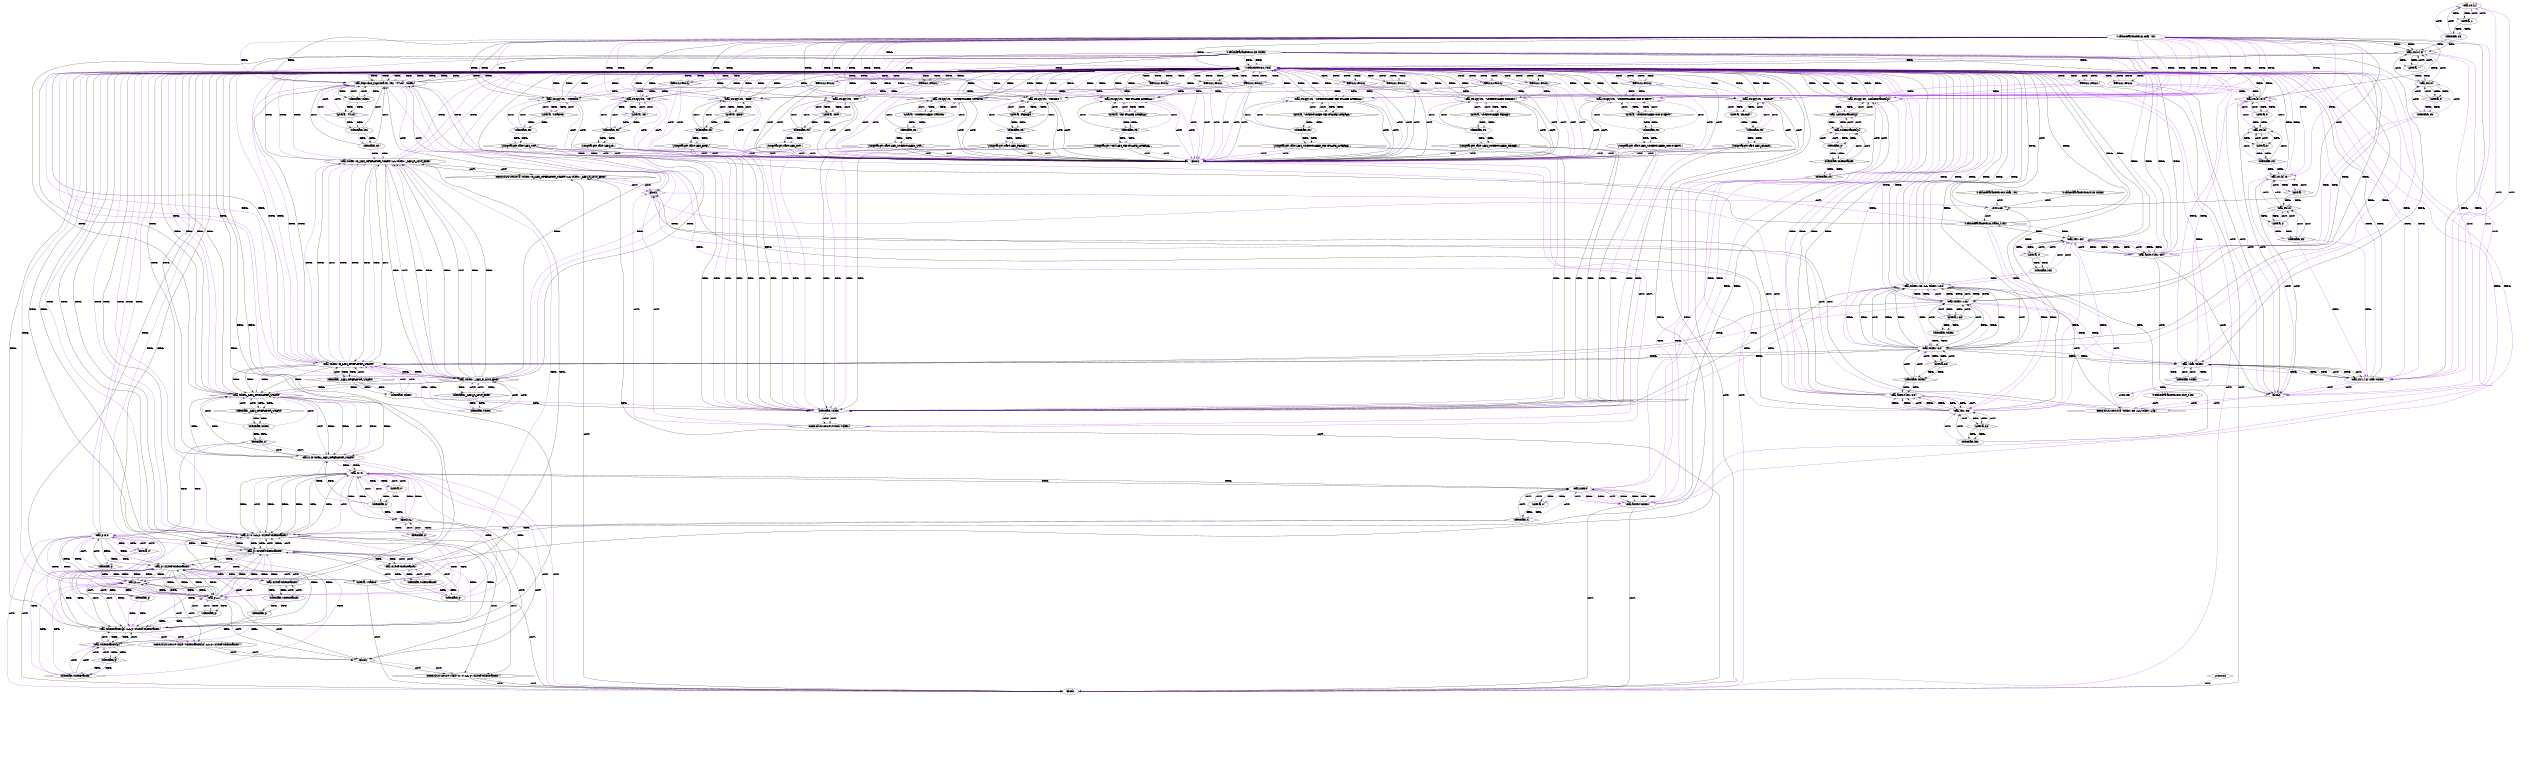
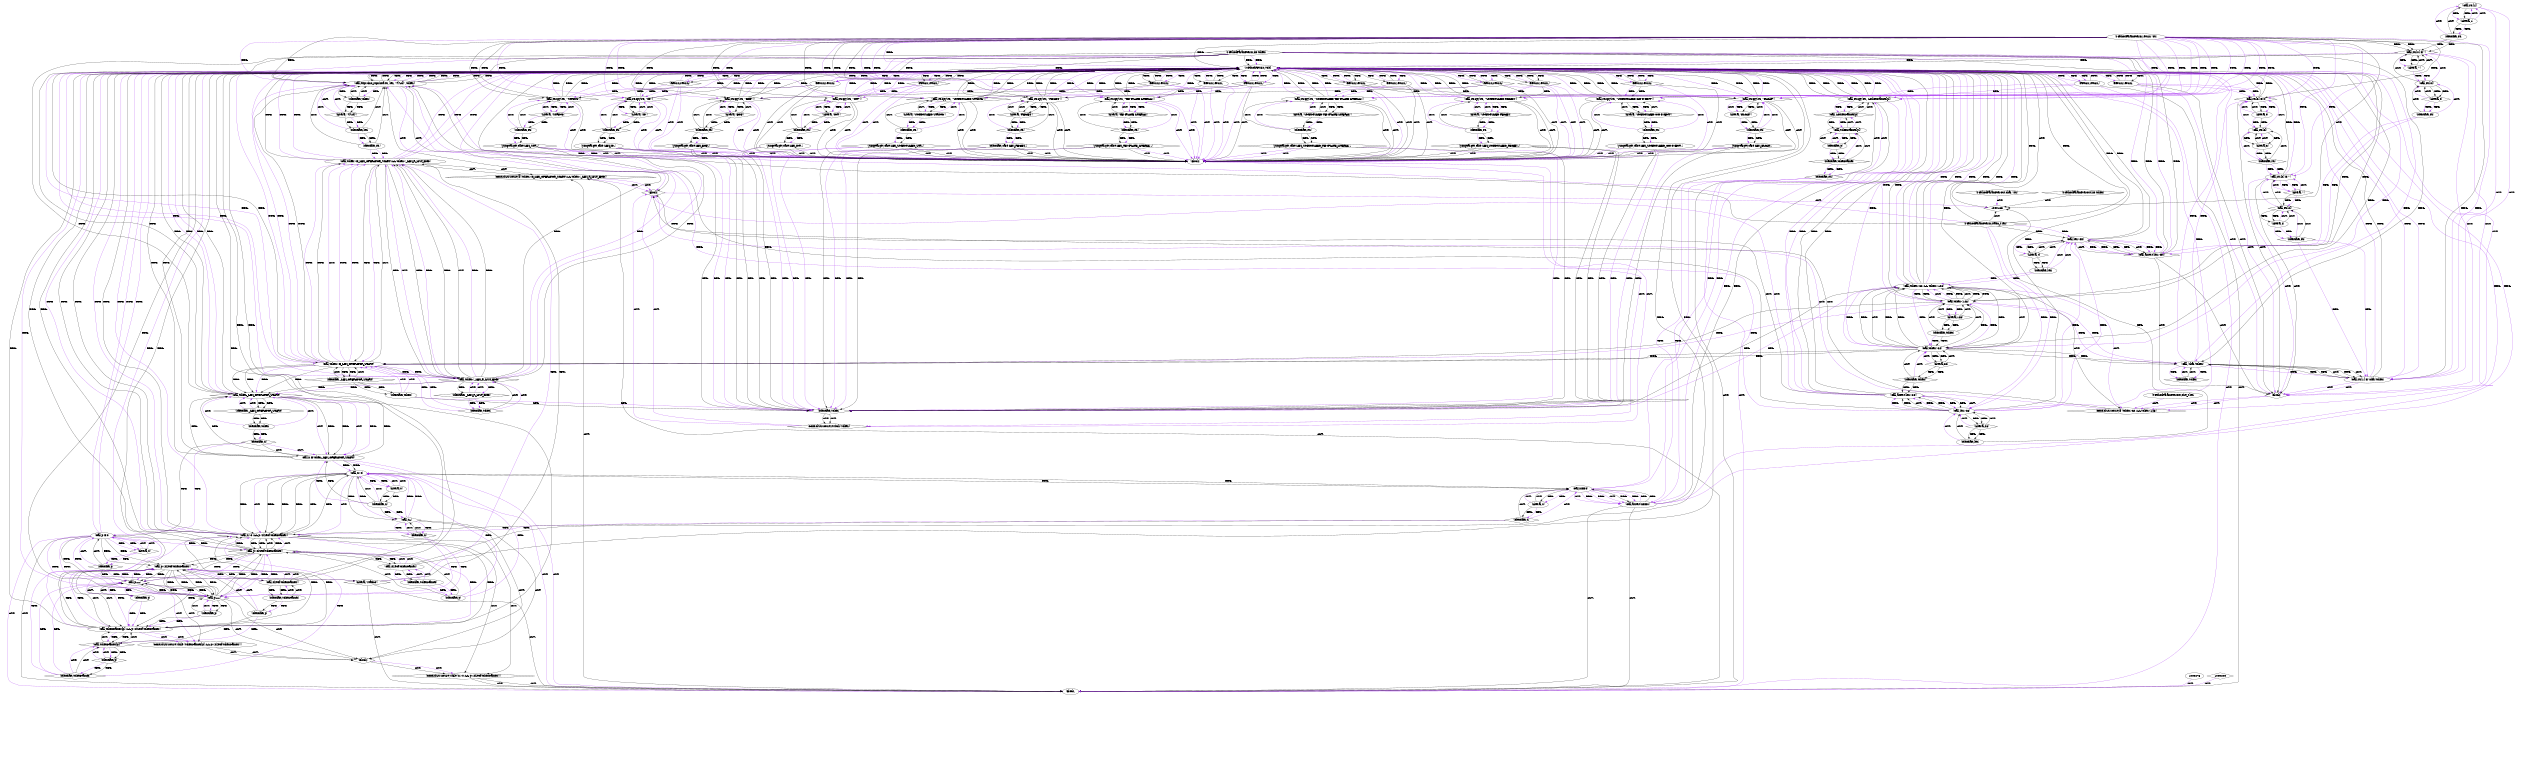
node "(MethodParameterIn,char *str)": label "(MethodParameterIn,char *str)" -> "(MethodParameterIn,return *str)"
node "(JumpTarget,case LEX_REGEX :)": label "(JumpTarget,case LEX_REGEX :)" -> "(Identifier,case LEX_REGEX :)"
node "(JumpTarget,void LEX_TEMPLATE_LITERAL :)": label "(JumpTarget,void LEX_TEMPLATE_LITERAL :)" -> "(JumpTarget,case LEX_TEMPLATE_LITERAL :)"
edge "1000163" -> "(MethodParameterIn,static_t len)": reversed
node "1000195": removed
node "(Block,n--)": label "(Block,n--)" -> "(Call,n--)"
node "1000276": added
